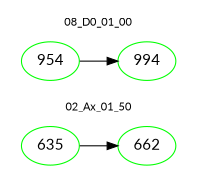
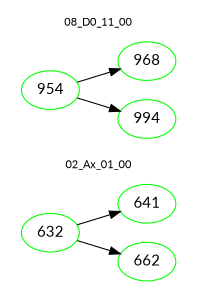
cluster "08_D0_01_00": label "08_D0_01_00" -> "08_D0_11_00"
node "968": added
cluster "02_Ax_01_50": label "02_Ax_01_50" -> "02_Ax_01_00"
node "635": label "635" -> "632"
node "641": added
